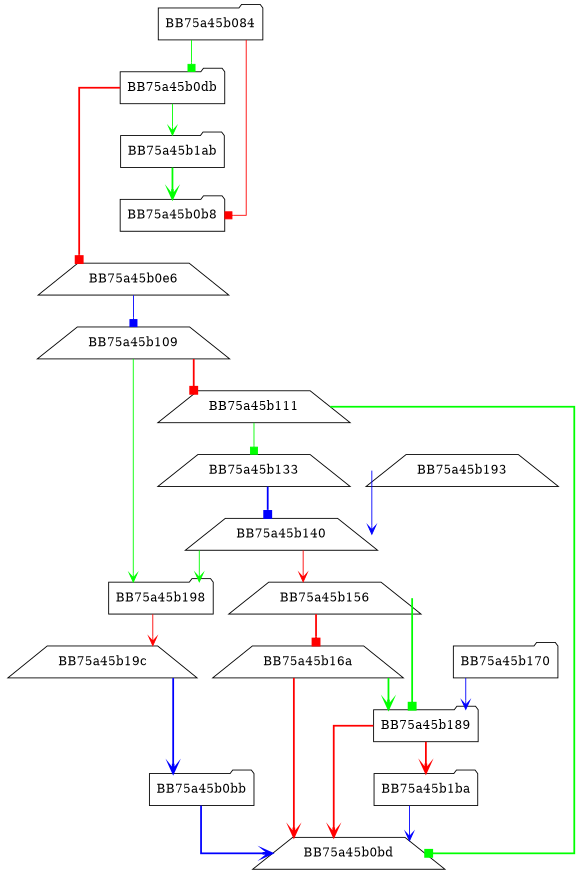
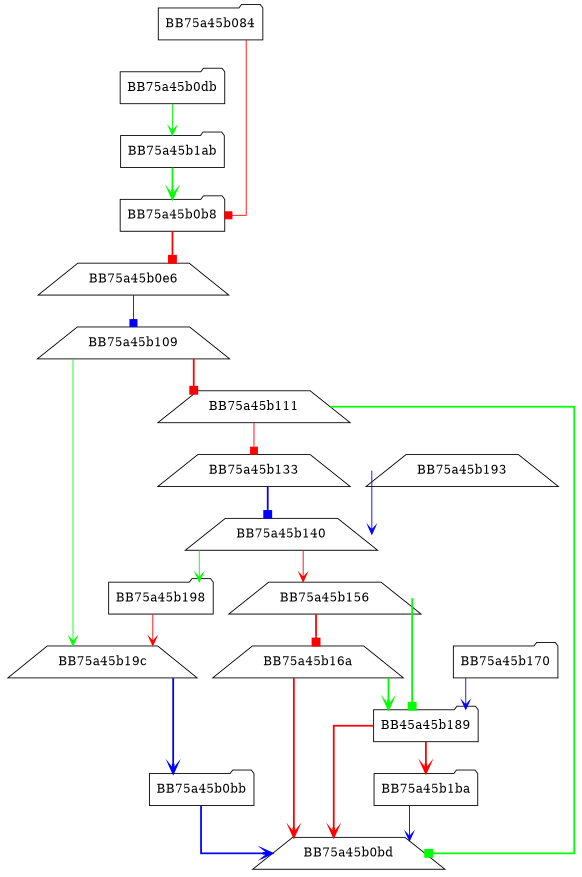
edge "BB75a45b084" -> "BB75a45b0db": removed
edge "BB75a45b0db" -> "BB75a45b0e6": now "BB75a45b0b8" -> "BB75a45b0e6"
edge "BB75a45b111" -> "BB75a45b133": color green -> red
edge "BB75a45b109" -> "BB75a45b198": now "BB75a45b109" -> "BB75a45b19c"
node "BB75a45b189": label "BB75a45b189" -> "BB45a45b189"
